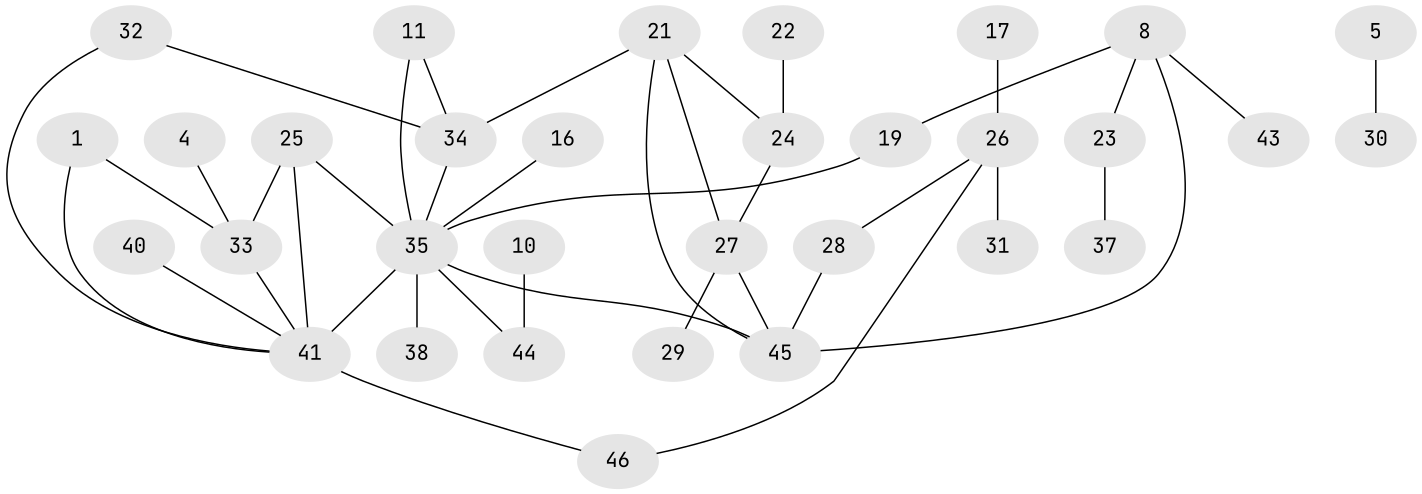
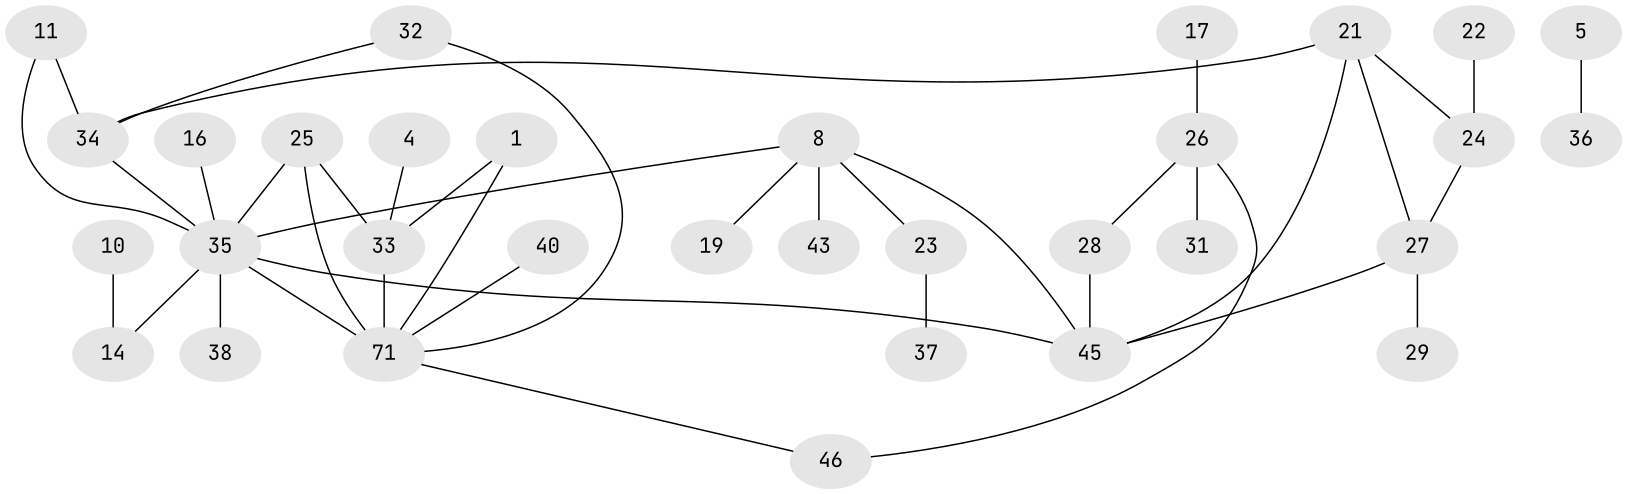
node "30": label "30" -> "36"
edge "19" -- "35": now "8" -- "35"
node "41": label "41" -> "71"
node "44": label "44" -> "14"
